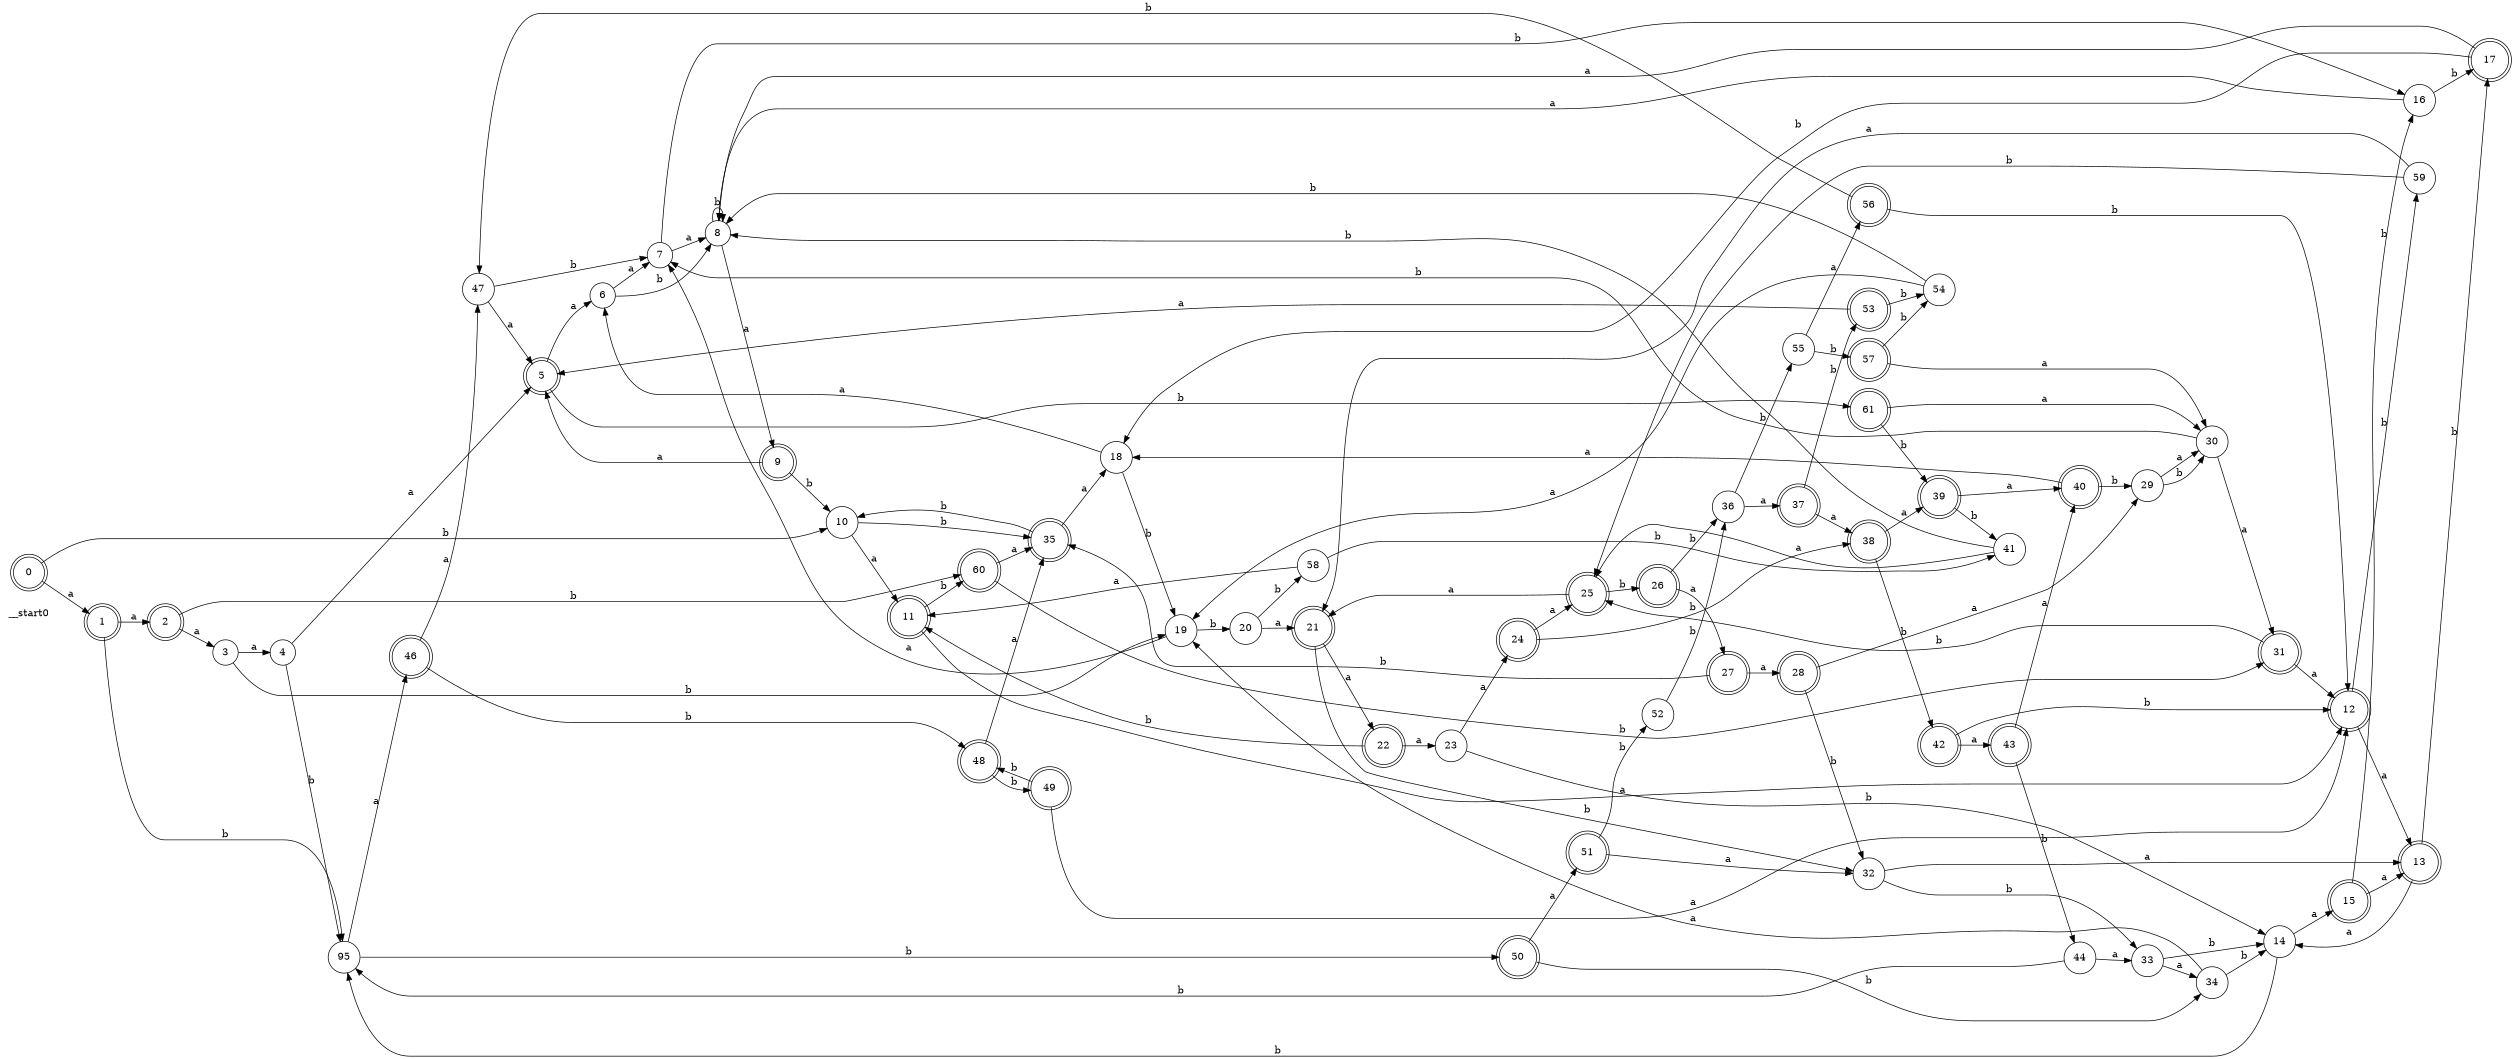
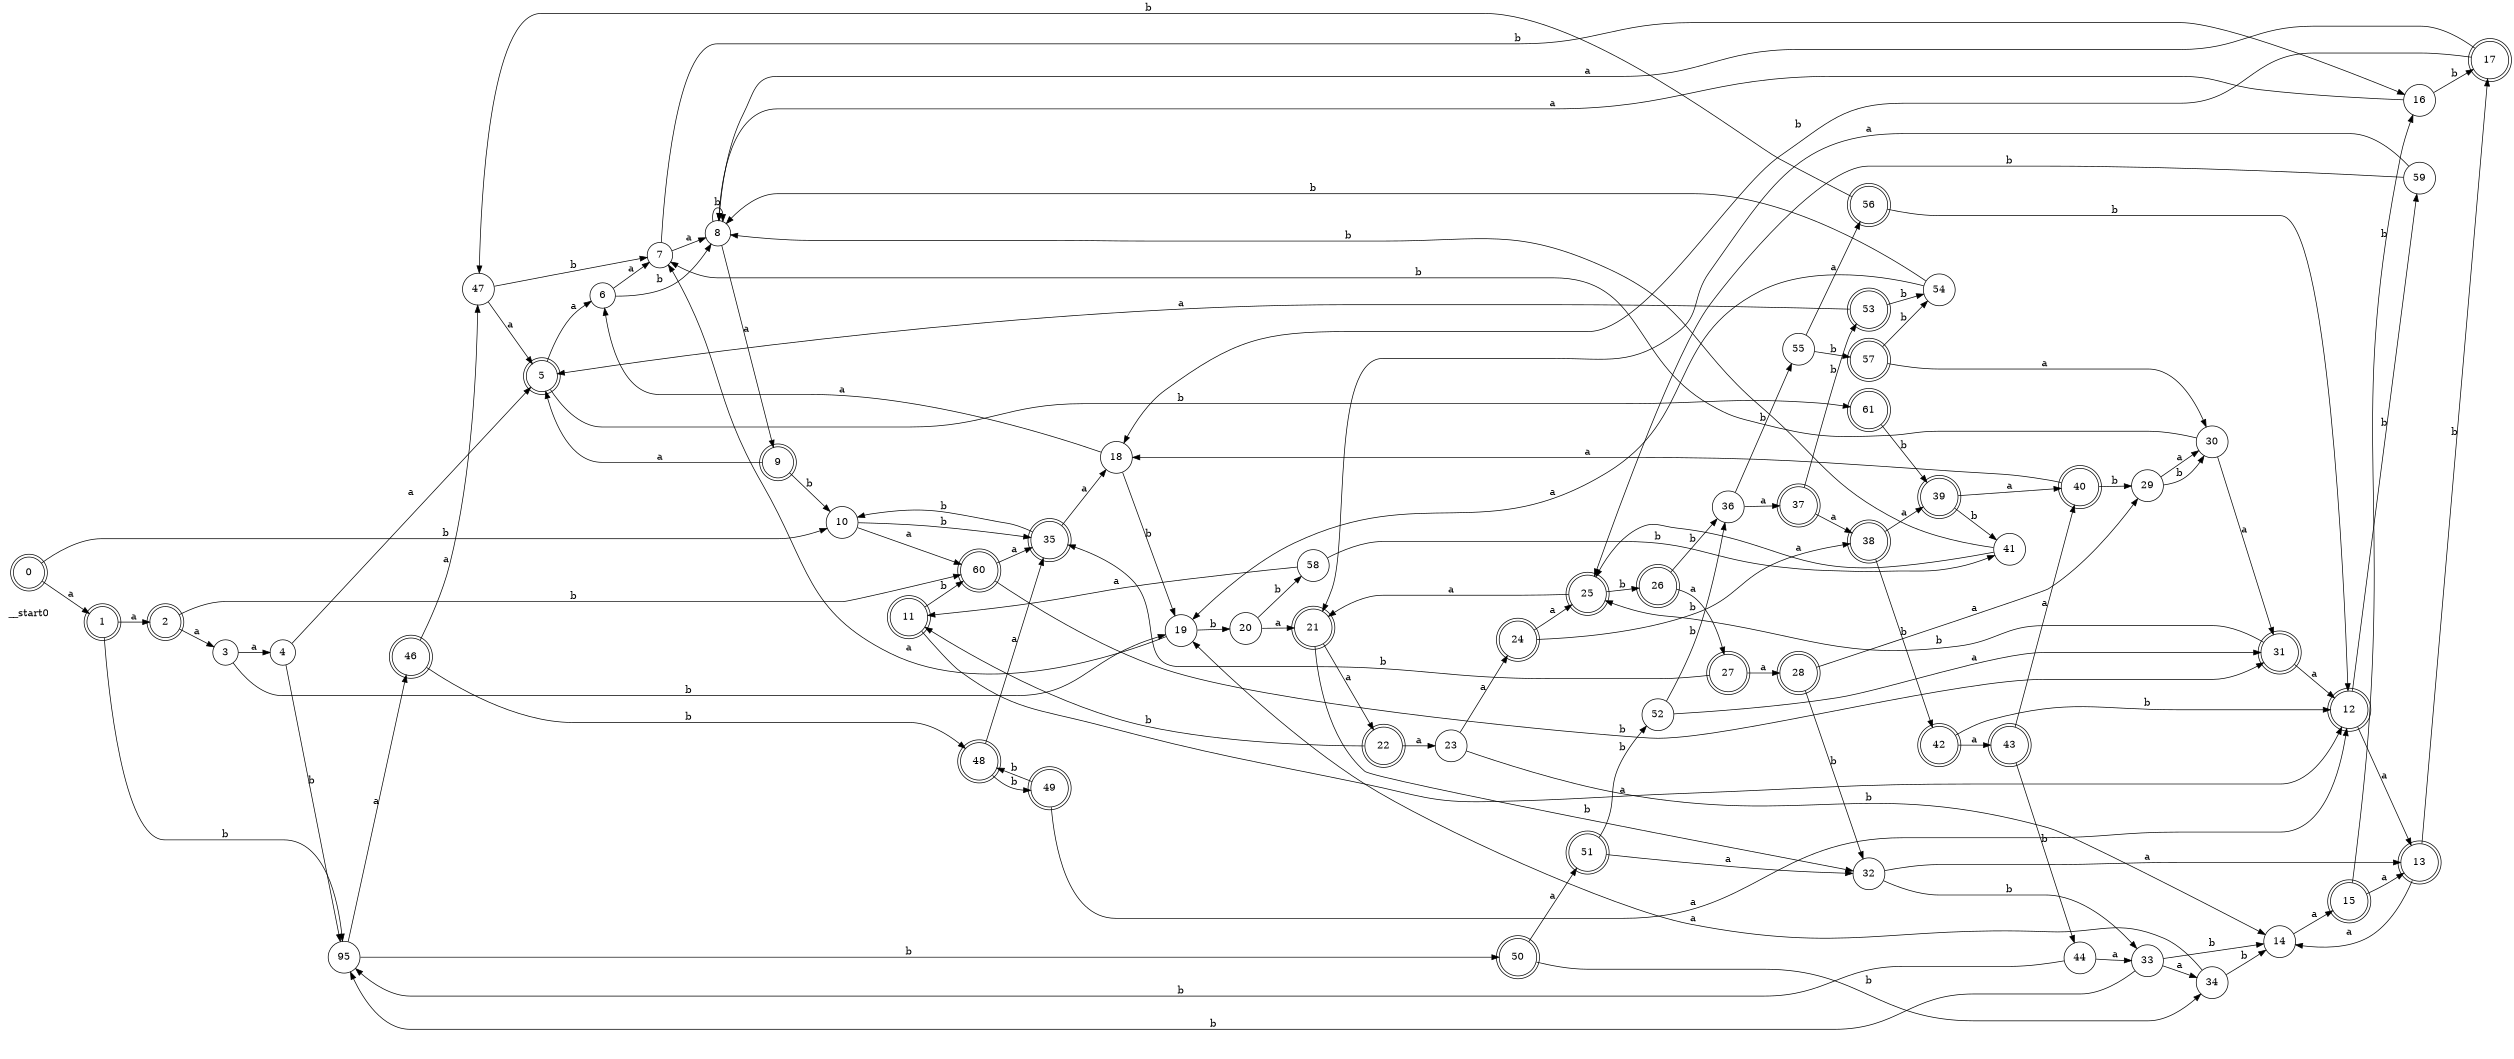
edge "61" -> "30": removed, label "a"
edge "10" -> "11": now "10" -> "60"
edge "52" -> "31": added, label "a"
edge "14" -> "95": now "33" -> "95"
